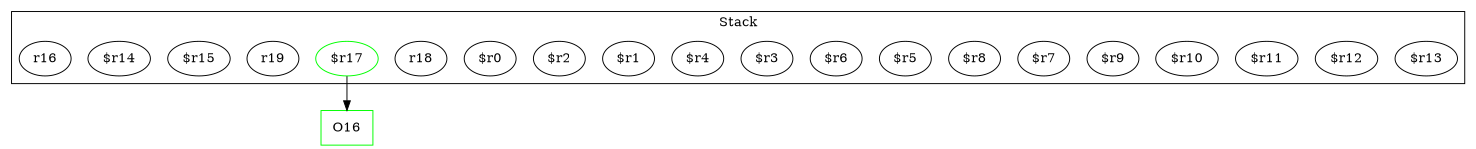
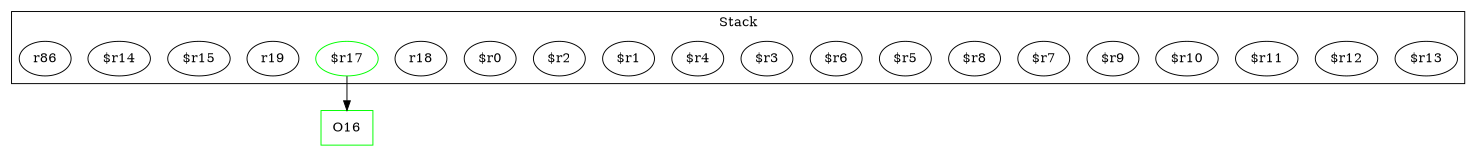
node "r16": label "r16" -> "r86"
